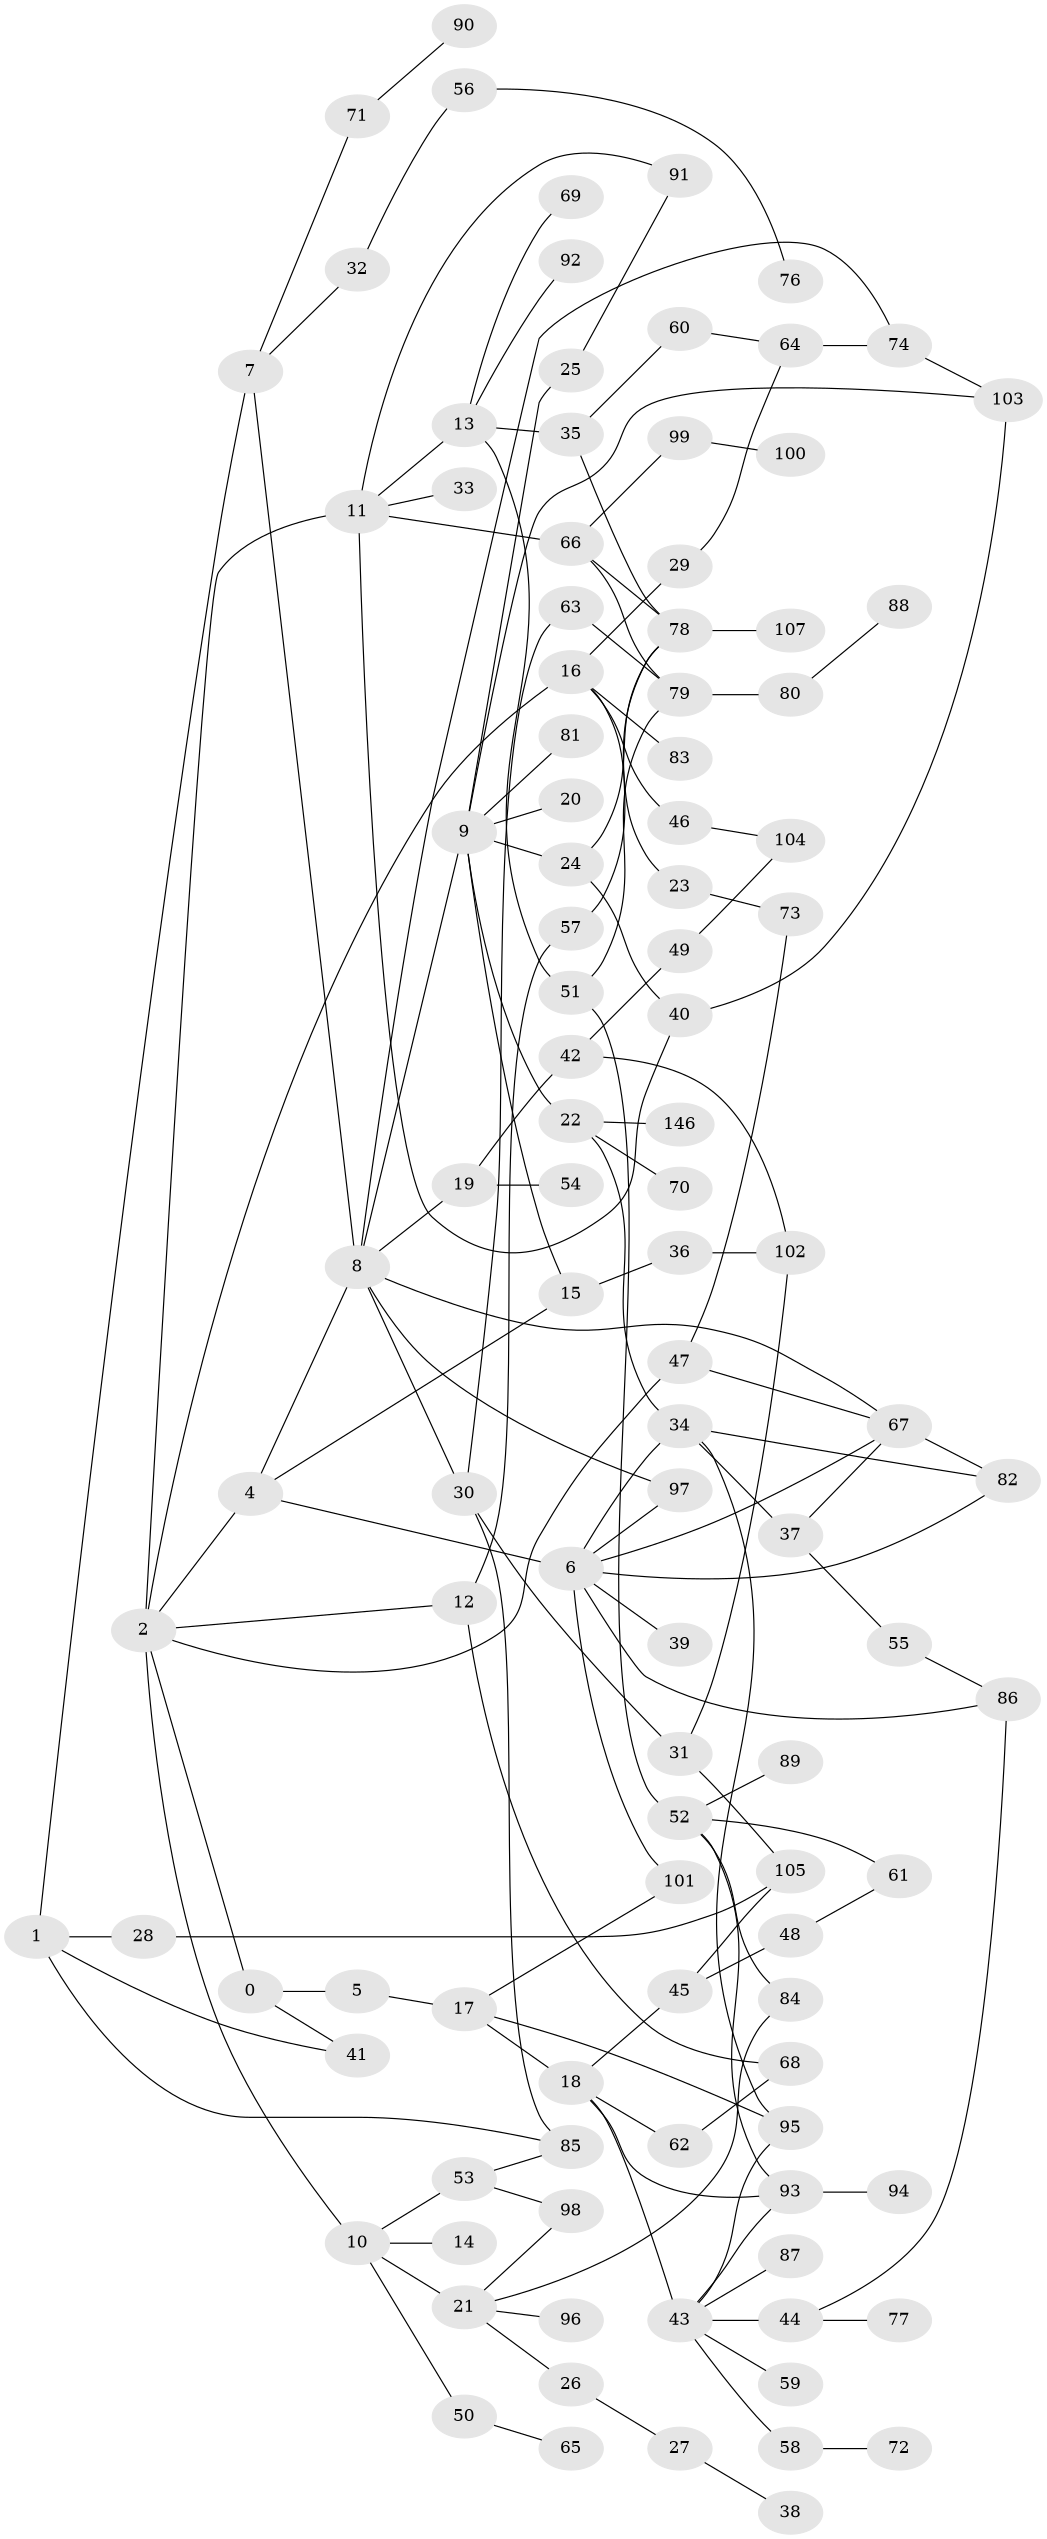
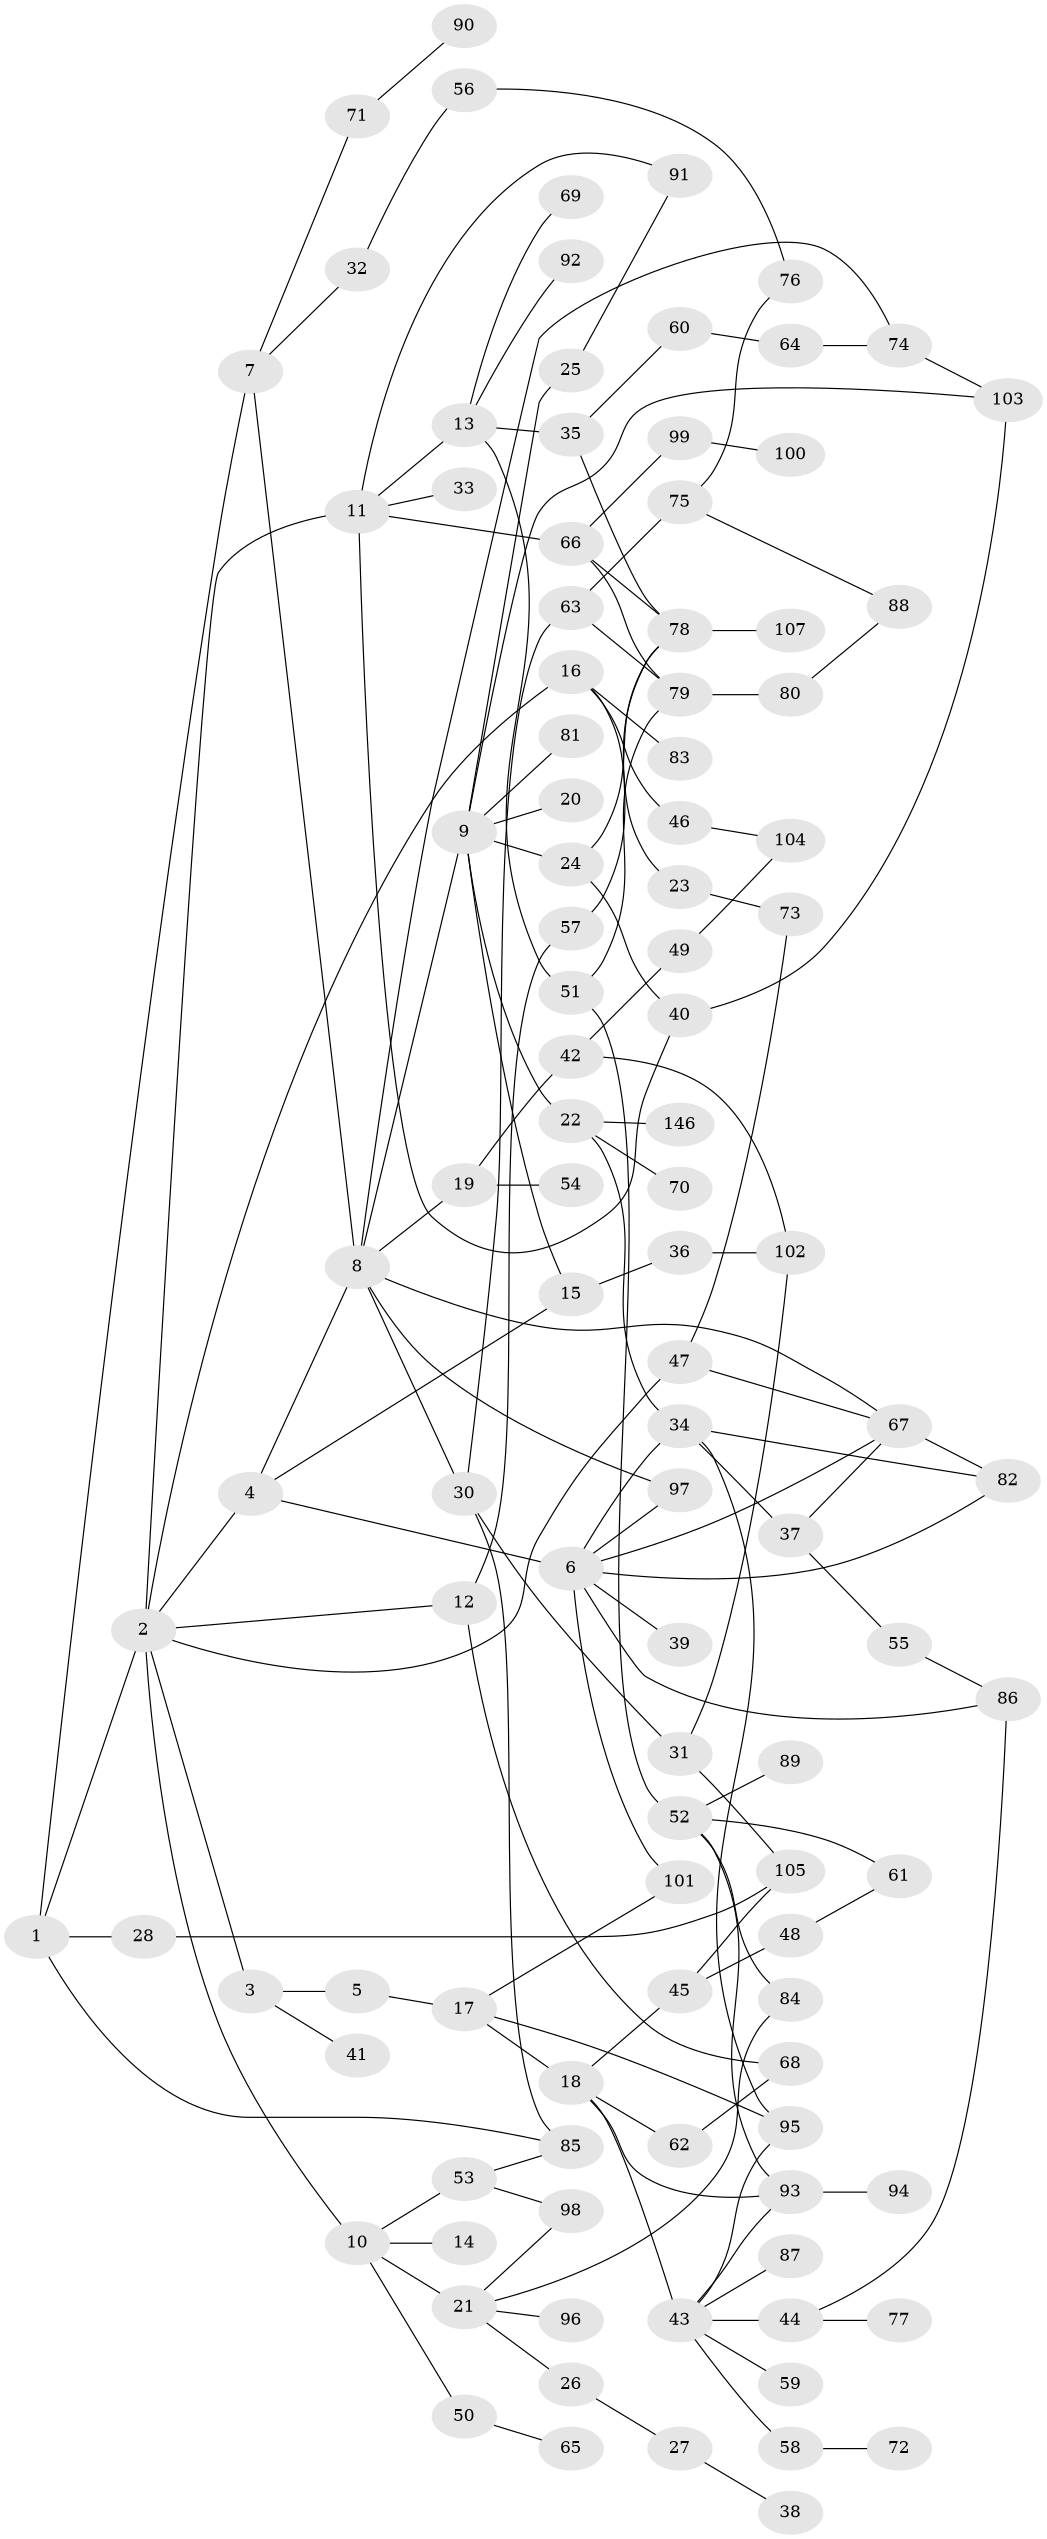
node "75": added
node "29": removed
node "0": label "0" -> "3"
edge "1" -- "41": now "1" -- "2"
